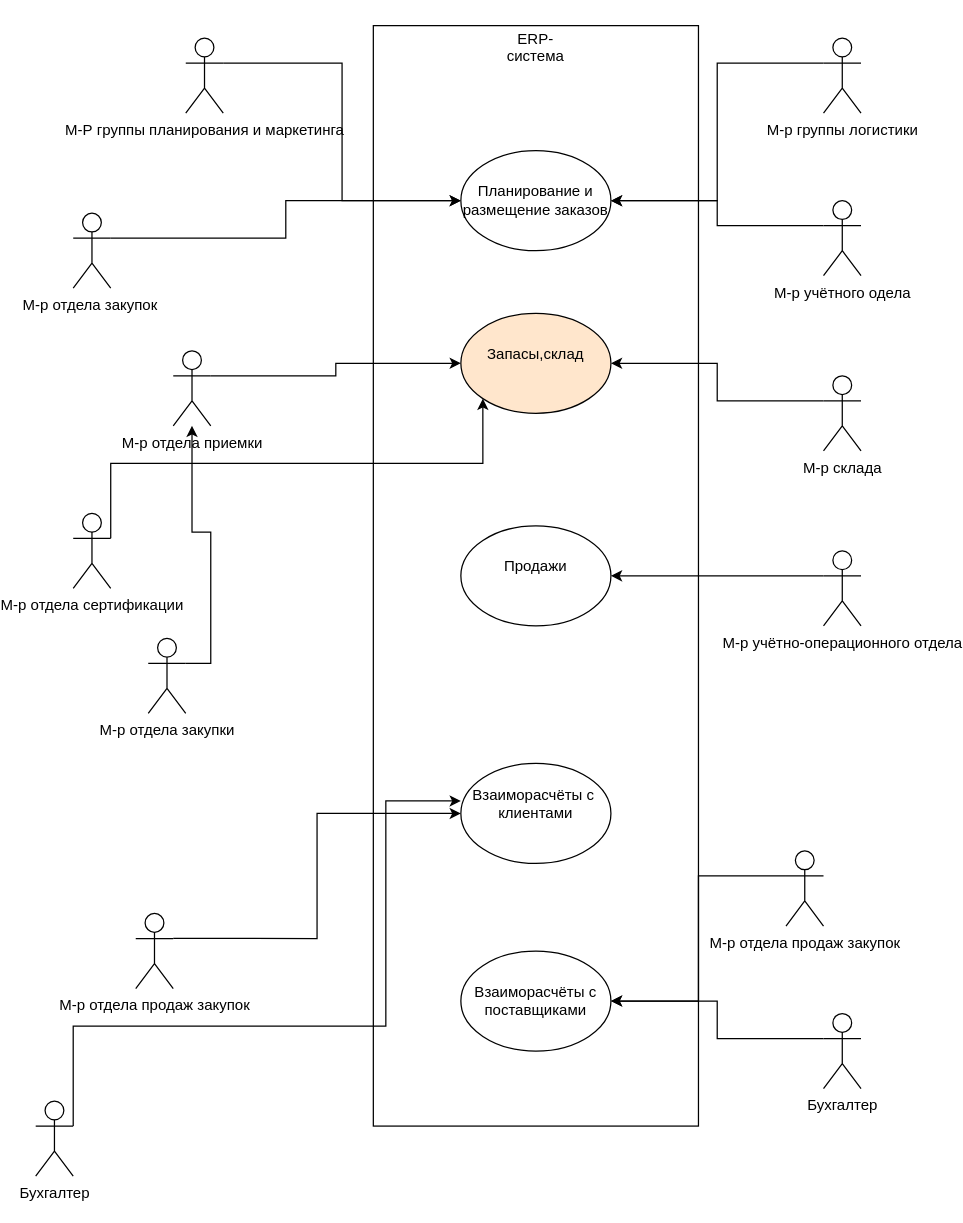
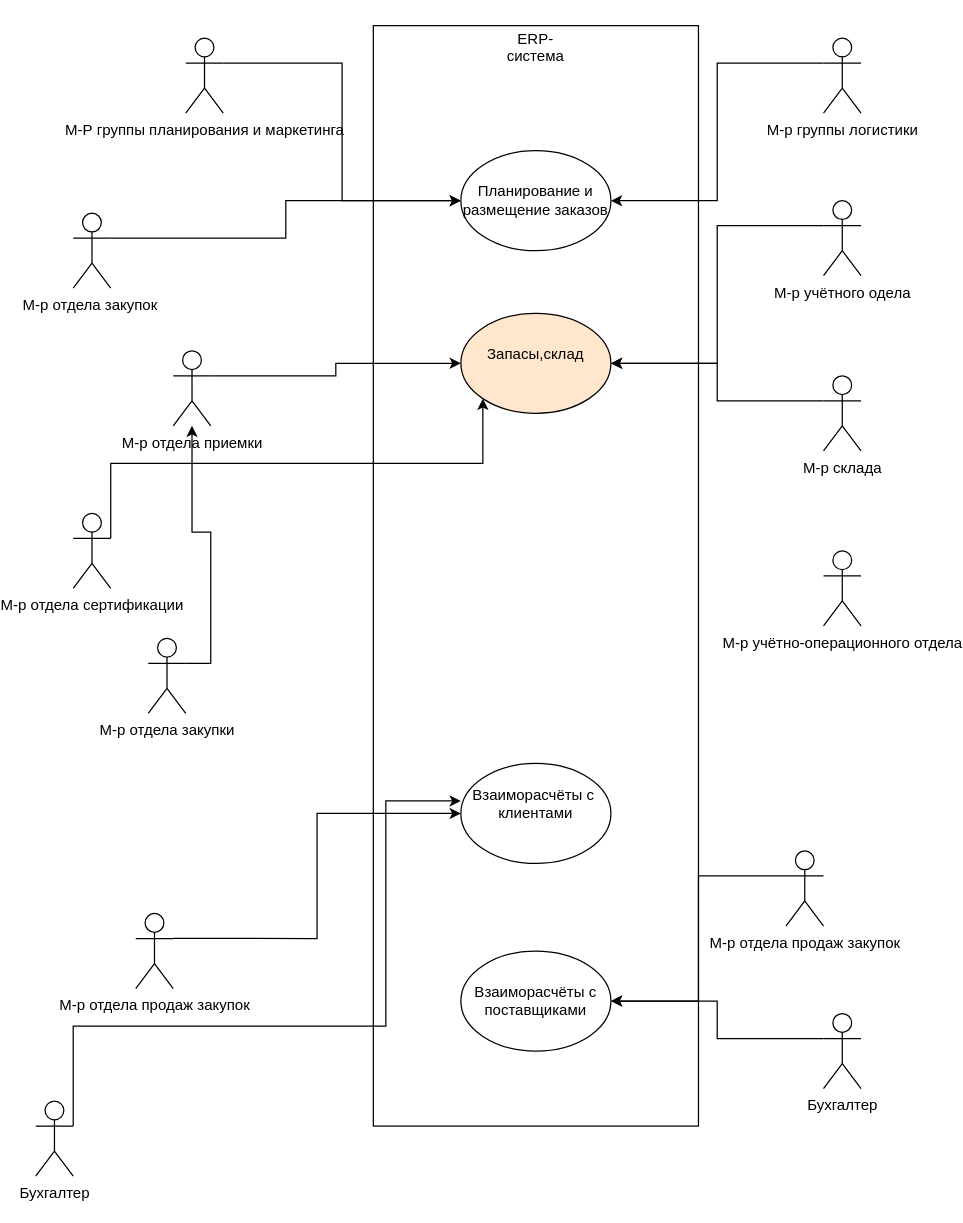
edge "М-р учётного одела" -> "Планирование и размещение заказов": now "М-р учётного одела" -> "Запасы,склад"
node "Продажи": removed
edge "М-р учётно-операционного отдела" -> "Продажи": removed
